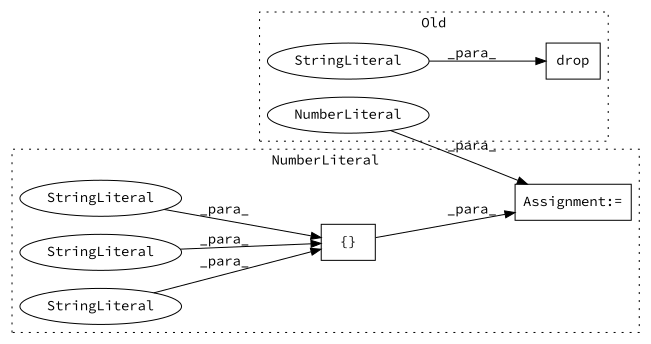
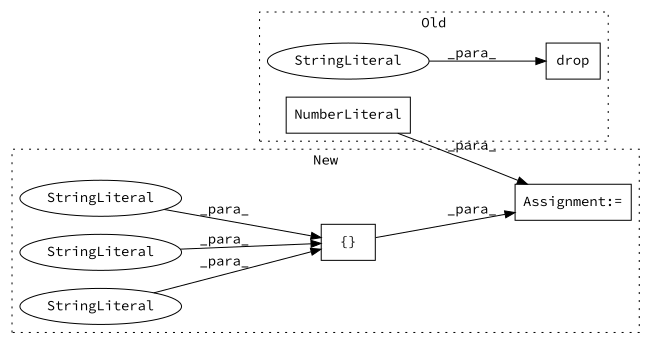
node "NumberLiteral": shape ellipse -> box
cluster "NumberLiteral": label "NumberLiteral" -> "New"
